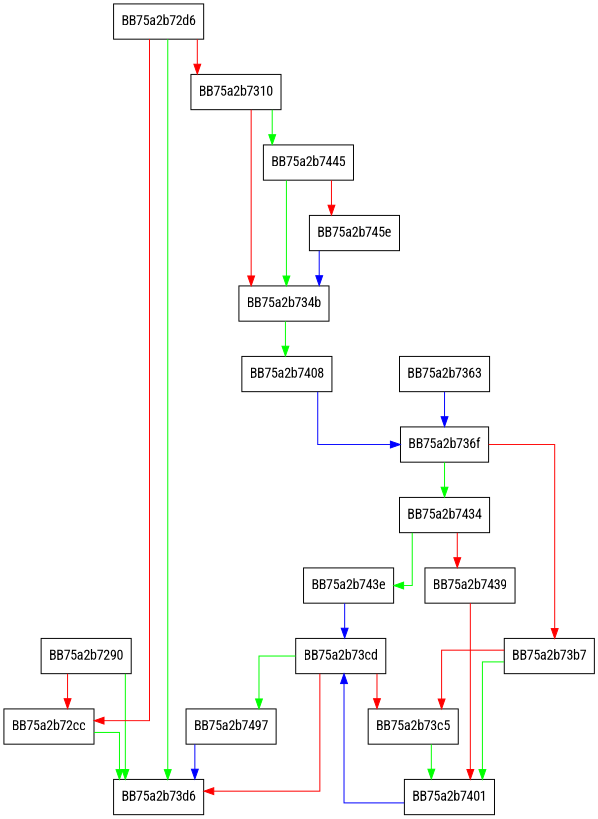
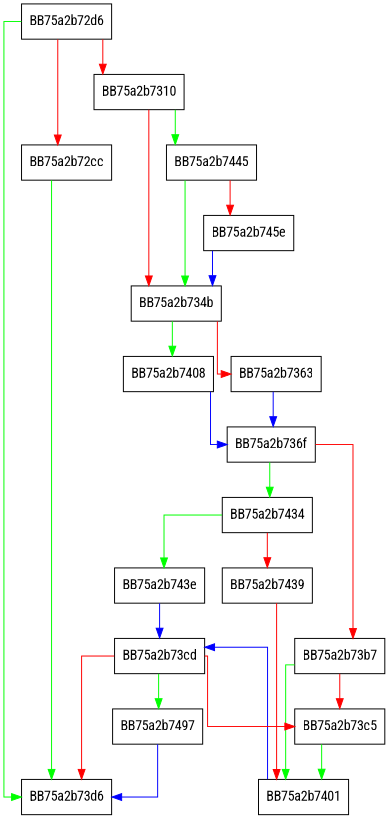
edge "BB75a2b734b" -> "BB75a2b7363": added
node "BB75a2b7290": removed
